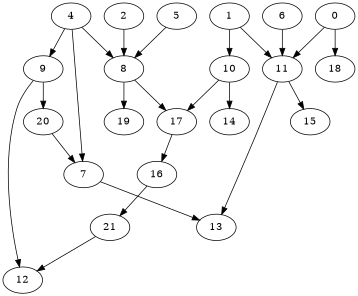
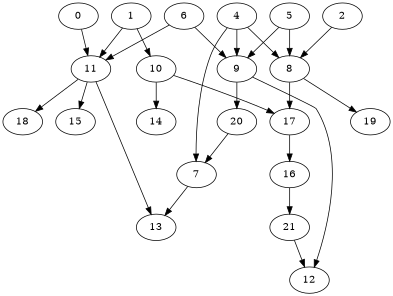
edge "5" -> "9": added
edge "0" -> "18": now "11" -> "18"
edge "6" -> "9": added
